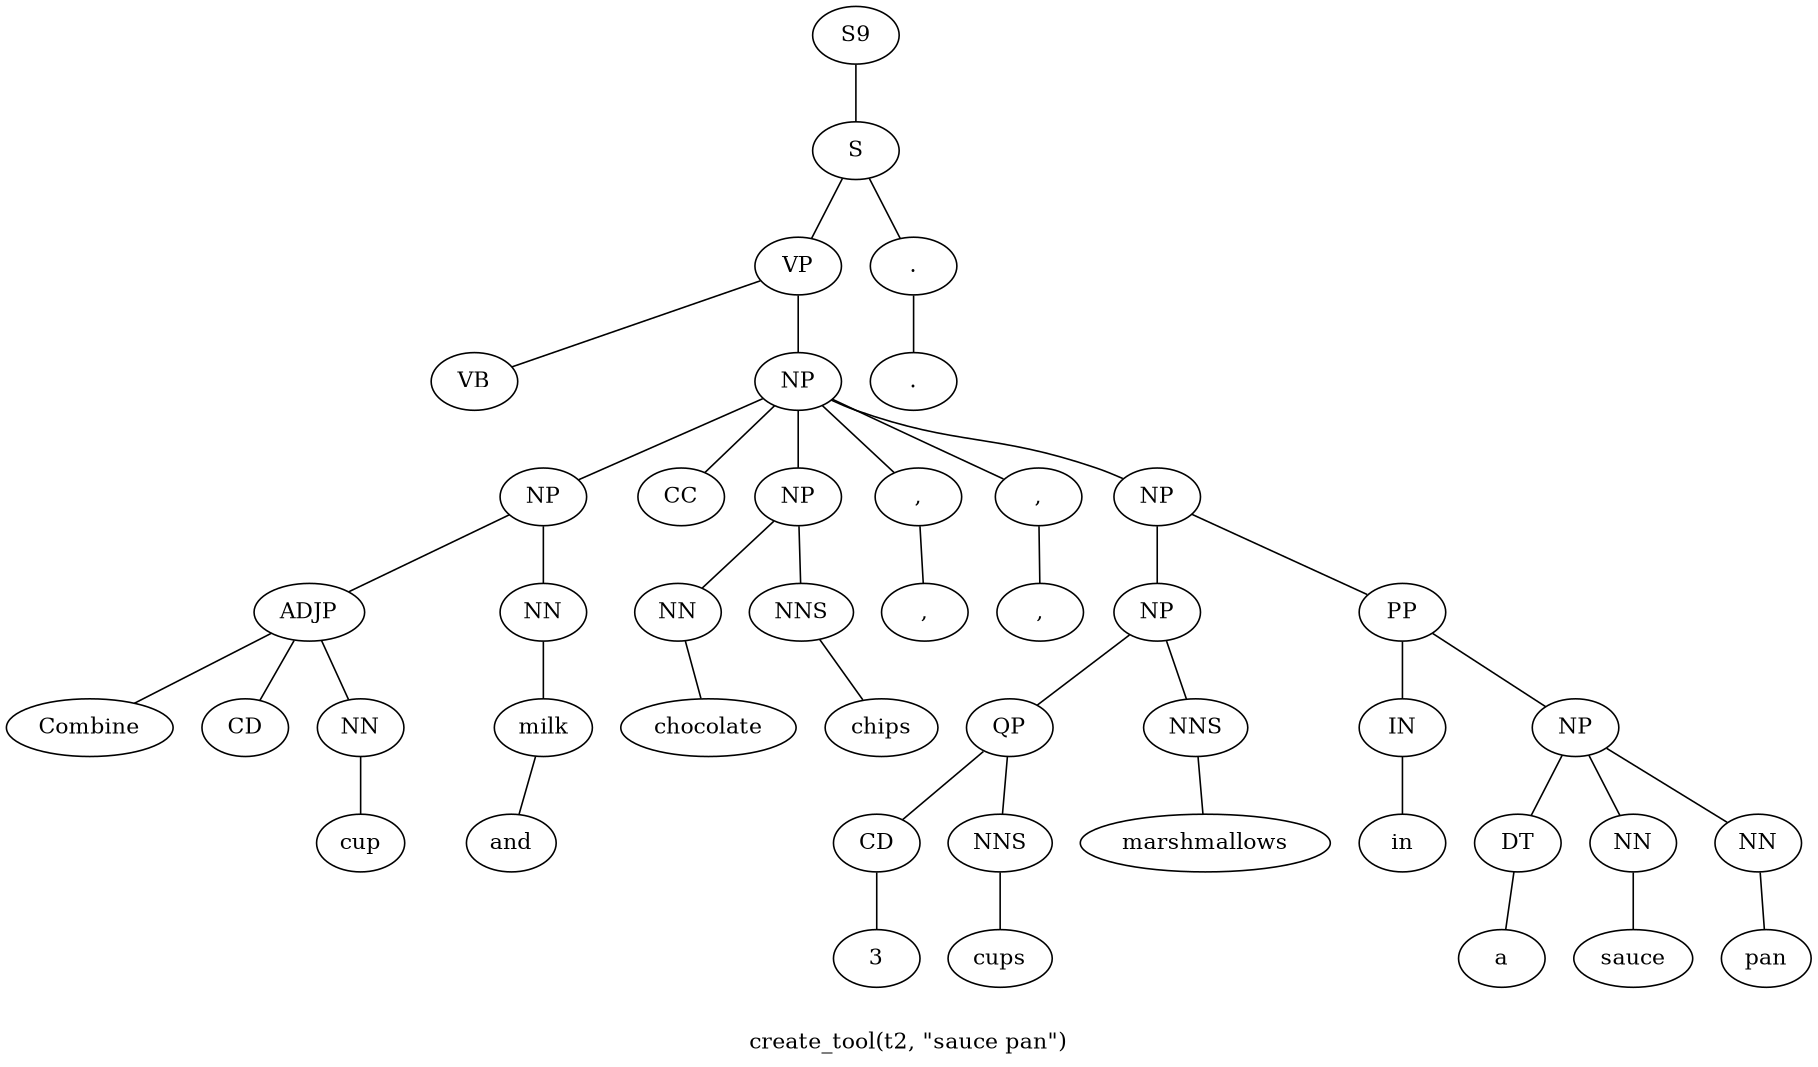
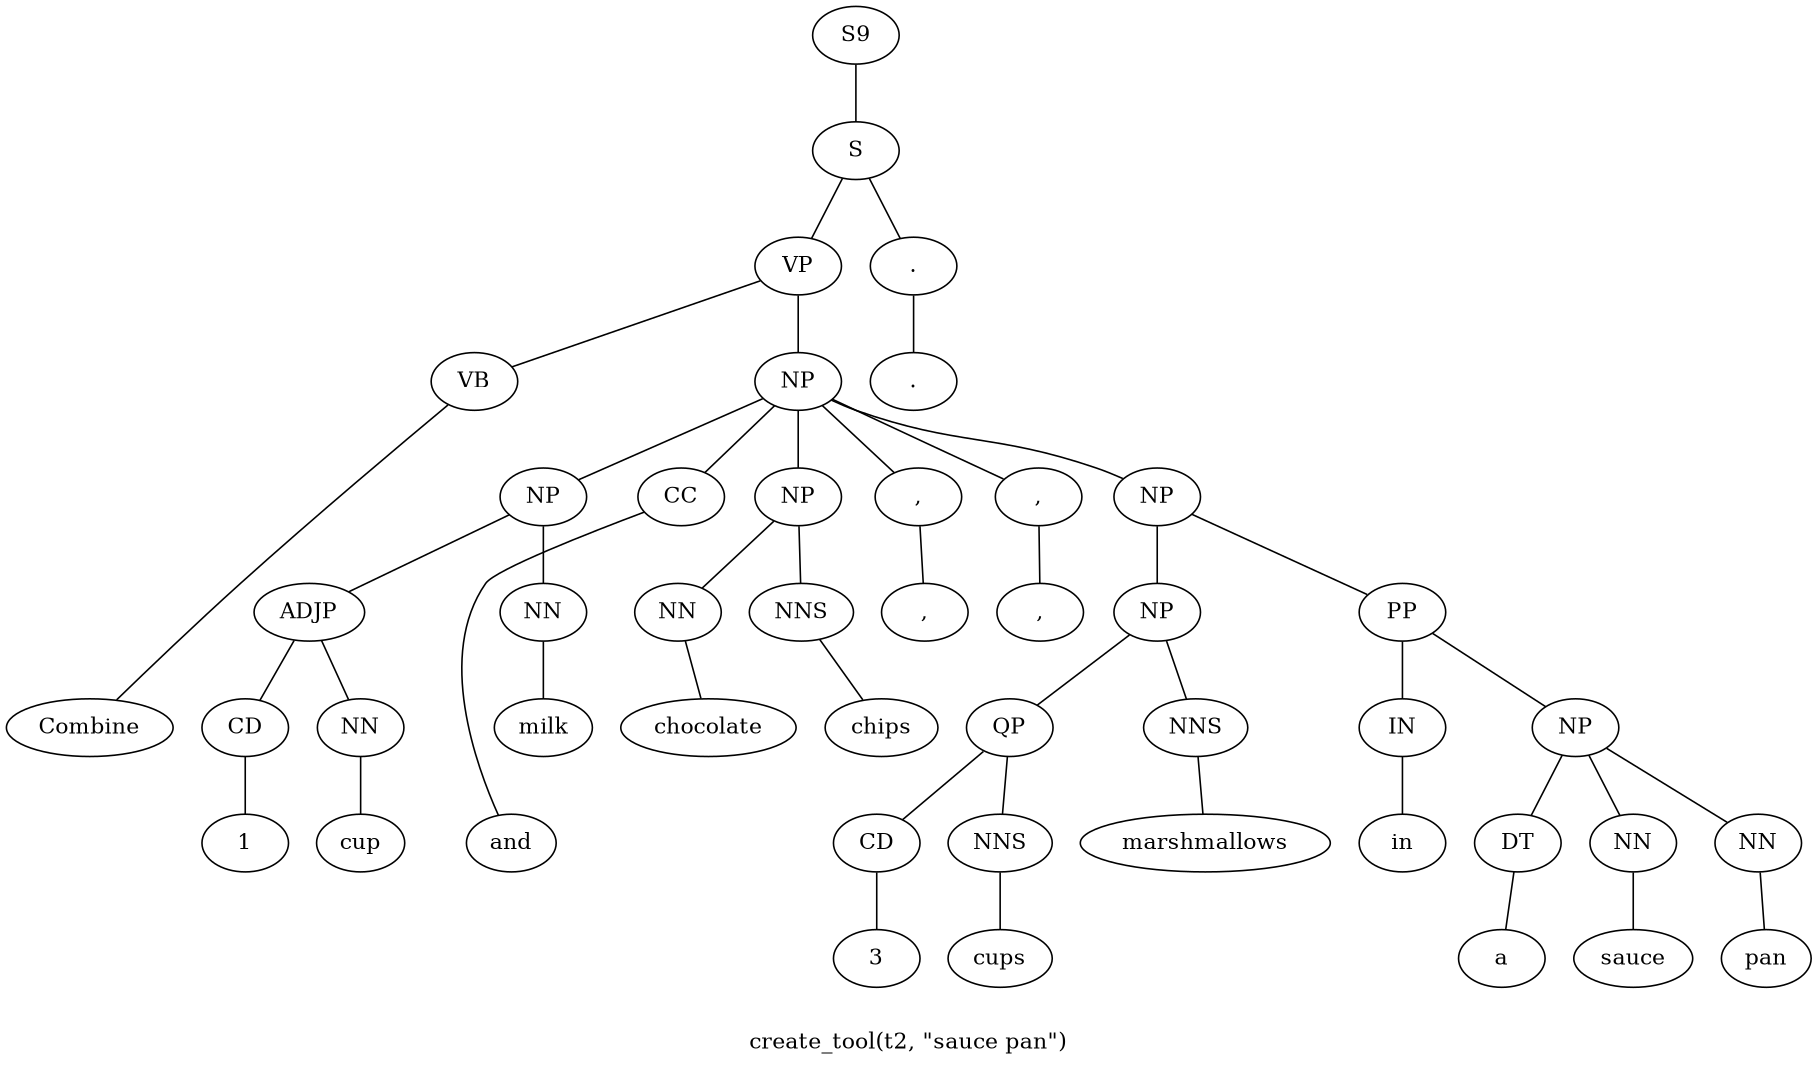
edge "ADJP" -- "Combine": now "VB" -- "Combine"
edge "milk" -- "and": now "CC" -- "and"
node "1": added
